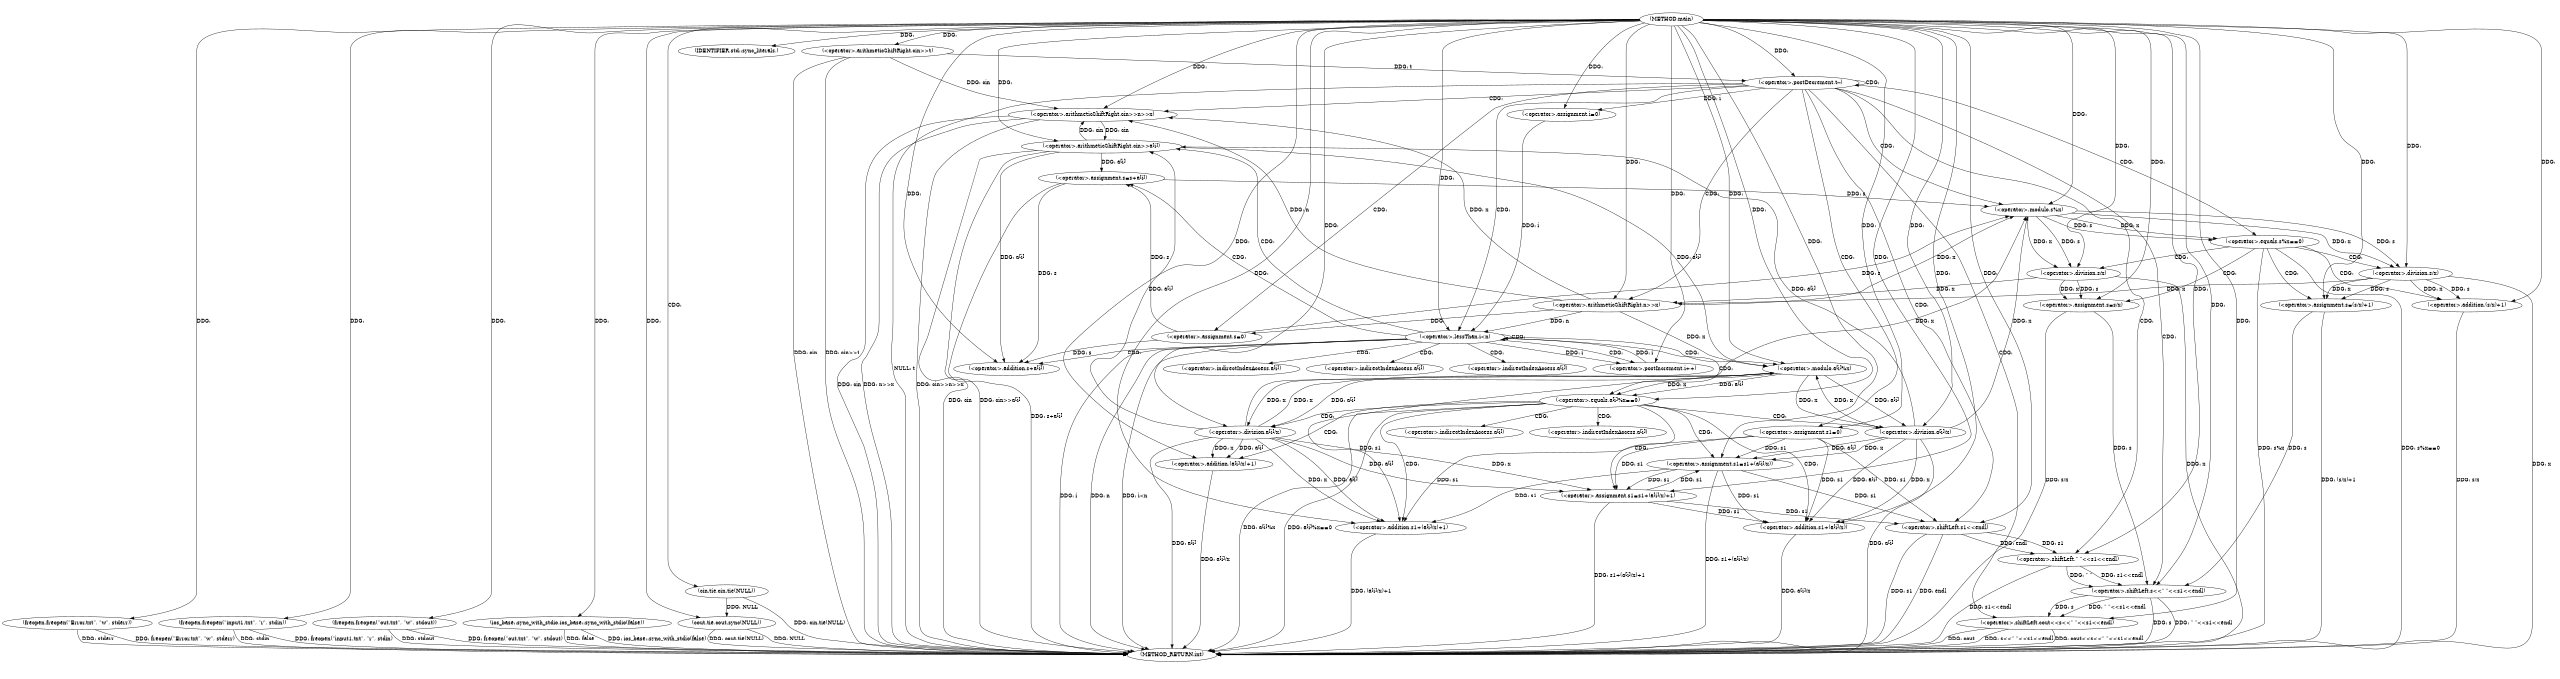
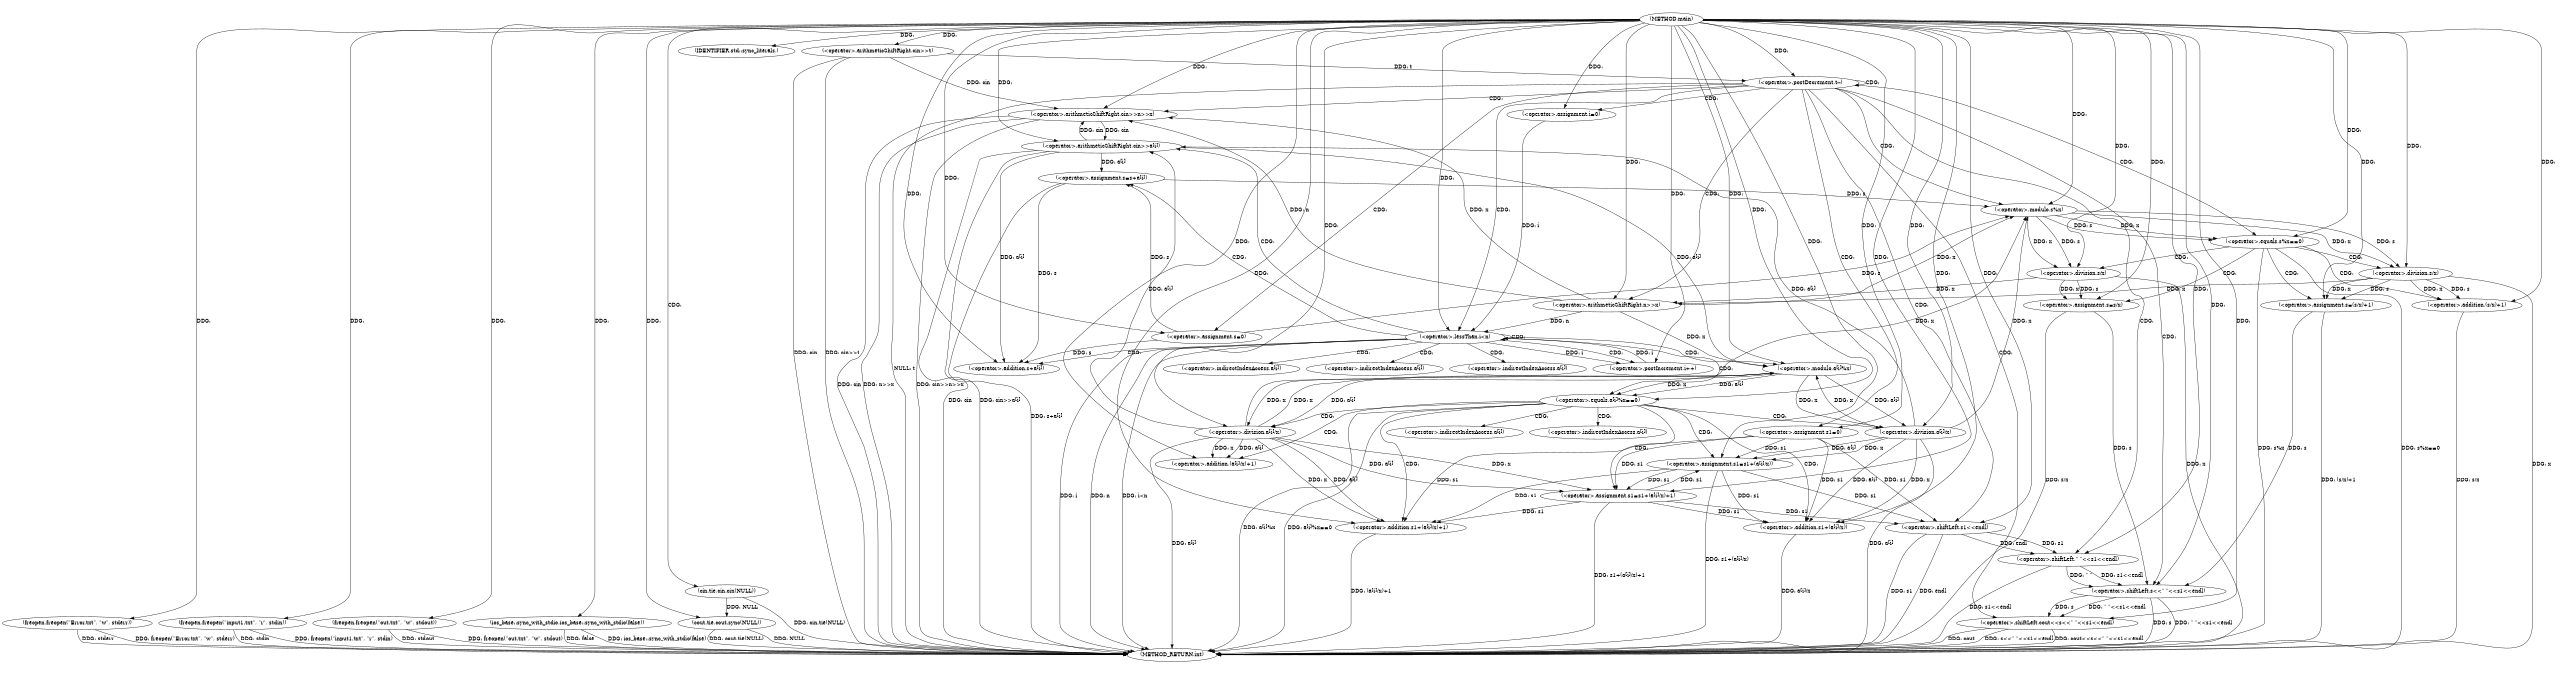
edge "(METHOD,main)" -> "(<operator>.equals,s%x==0)": added, label "DDG:"
edge "(<operator>.postDecrement,t--)" -> "(<operator>.assignment,i=0)": label "DDG: i" -> "CDG: "
edge "(<operator>.arithmeticShiftRight,n>>x)" -> "(<operator>.assignment,s=0)": now "(METHOD,main)" -> "(<operator>.assignment,s=0)"
edge "(<operator>.modulo,a[i]%x)" -> "(<operator>.addition,s1+(a[i]/x)+1)": now "(<operator>.assignment,s1=s1+(a[i]/x)+1)" -> "(<operator>.addition,s1+(a[i]/x)+1)"
edge "(<operator>.addition,(a[i]/x)+1)" -> "(METHOD_RETURN,int)": removed, label "DDG: a[i]/x"
node "(cin.tie,cin.tie(NULL))": label "(cin.tie,cin.tie(NULL))" -> "(cin.tie,cin.cin(NULL))"
